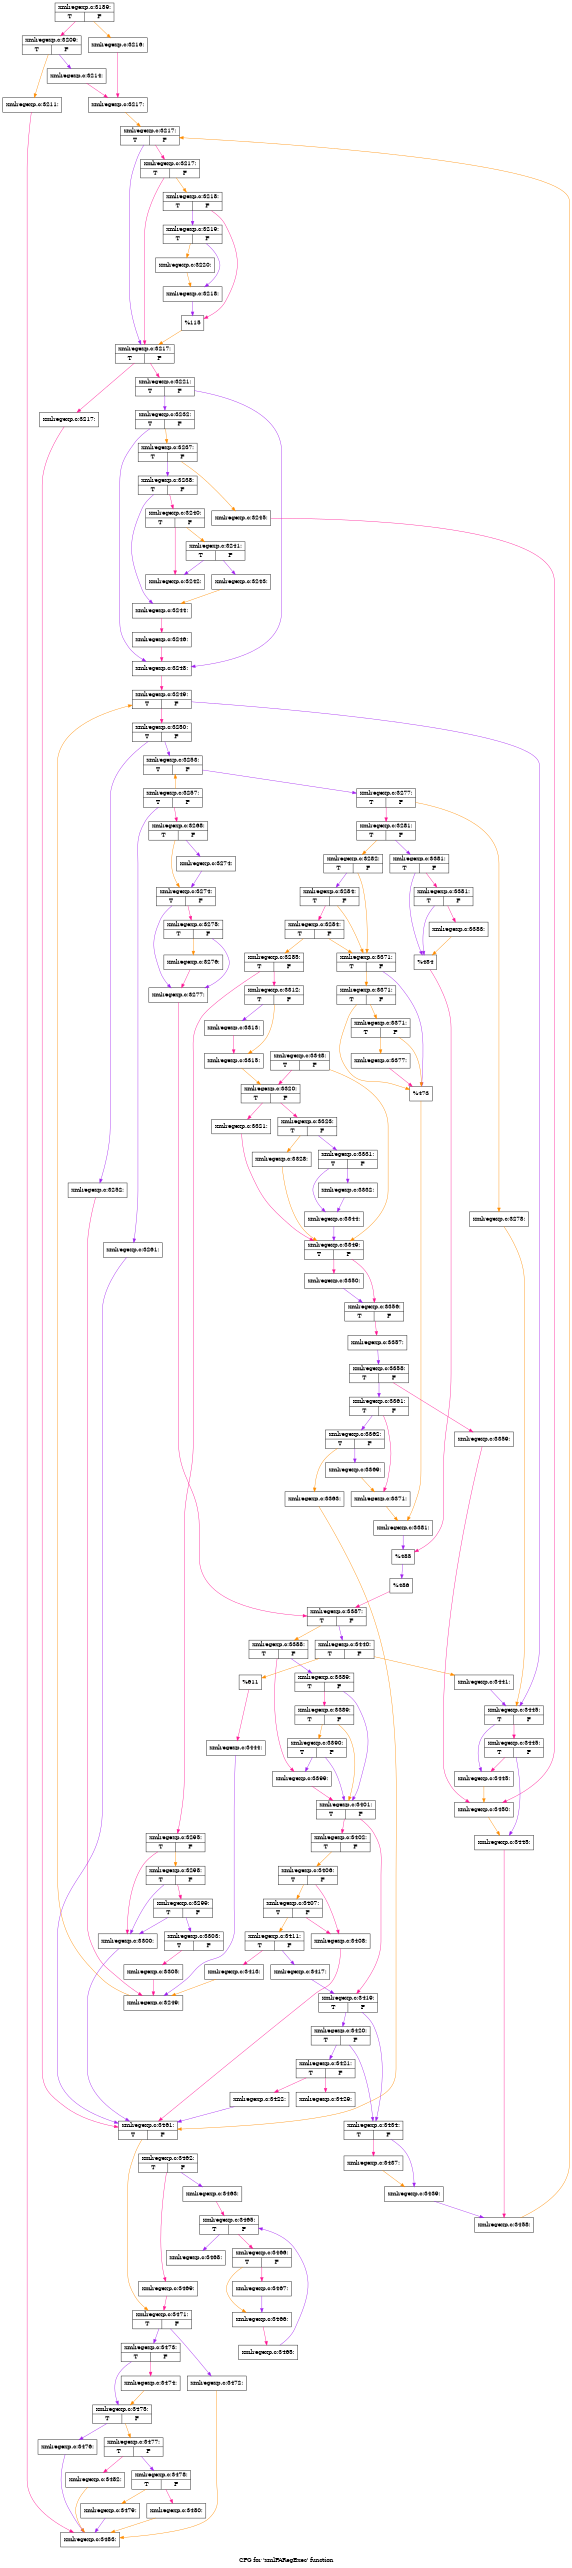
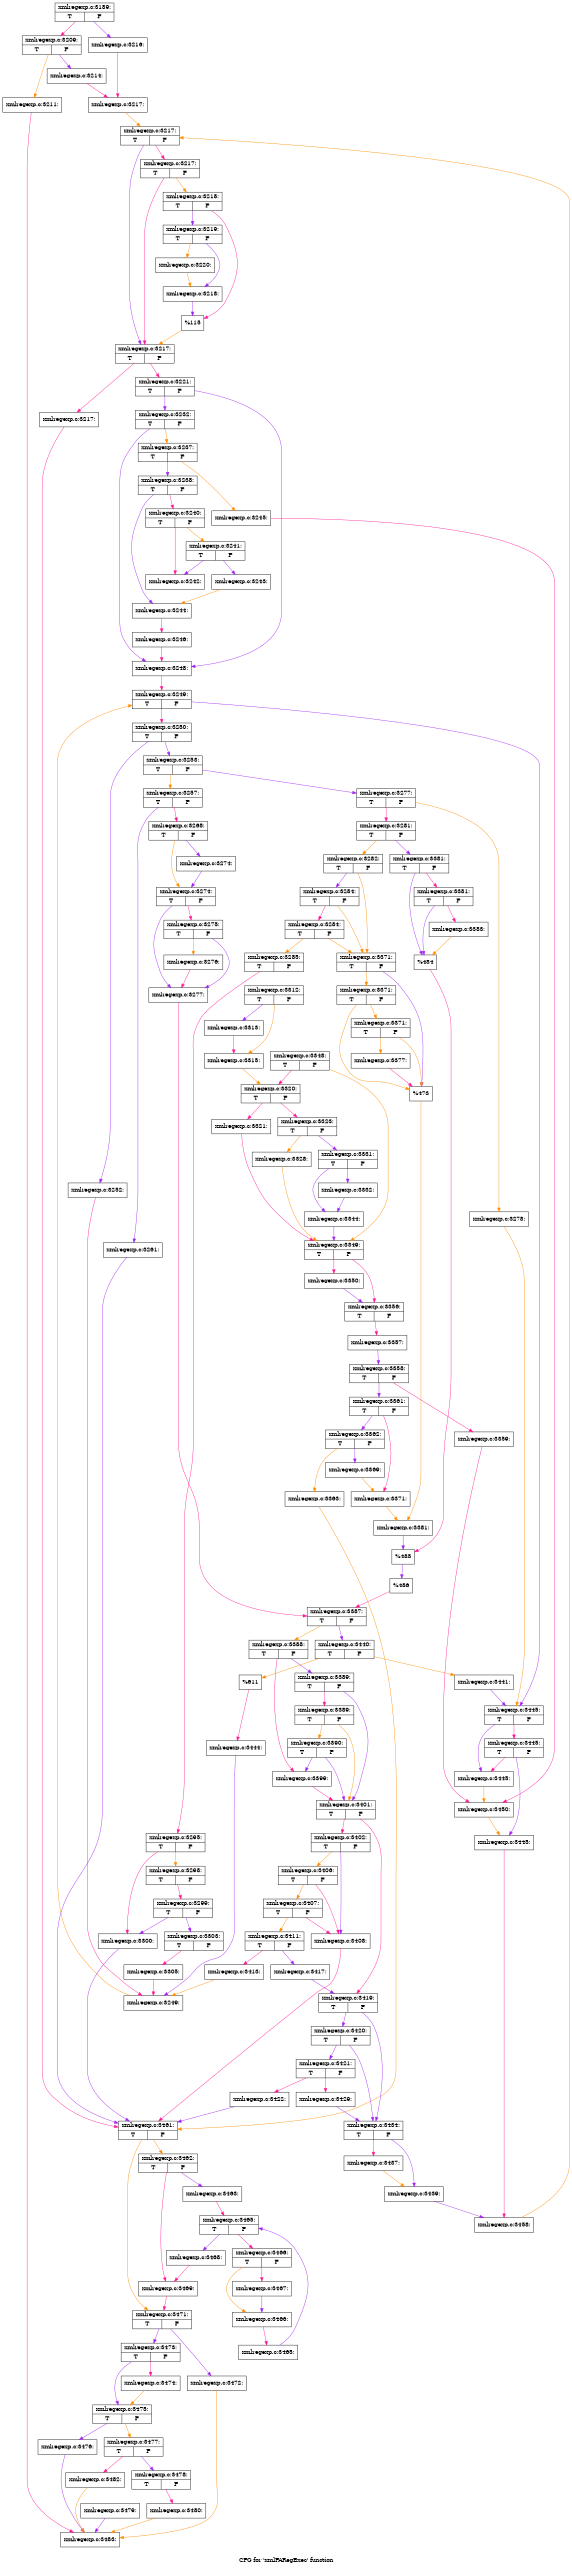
edge "xmlregexp.c:3189:" -> "xmlregexp.c:3216:": color darkorange -> purple
edge "xmlregexp.c:3257:" -> "xmlregexp.c:3253:": reversed
edge "xmlregexp.c:3285:" -> "xmlregexp.c:3312:": removed
edge "xmlregexp.c:3402:" -> "xmlregexp.c:3408:": added
edge "xmlregexp.c:3298:" -> "xmlregexp.c:3300:": removed
edge "xmlregexp.c:3429:" -> "xmlregexp.c:3434:": added
edge "xmlregexp.c:3461:" -> "xmlregexp.c:3462:": added
edge "xmlregexp.c:3468:" -> "xmlregexp.c:3469:": added
edge "xmlregexp.c:3478:" -> "xmlregexp.c:3479:": removed
